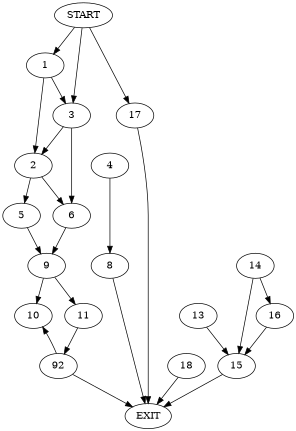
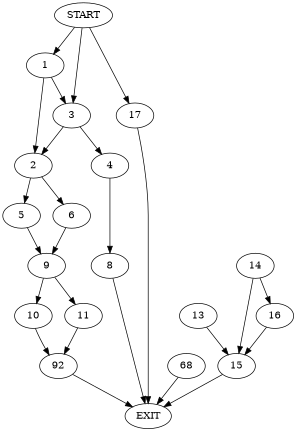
edge "3" -> "6": now "3" -> "4"
edge "92" -> "10": reversed
node "18": label "18" -> "68"
